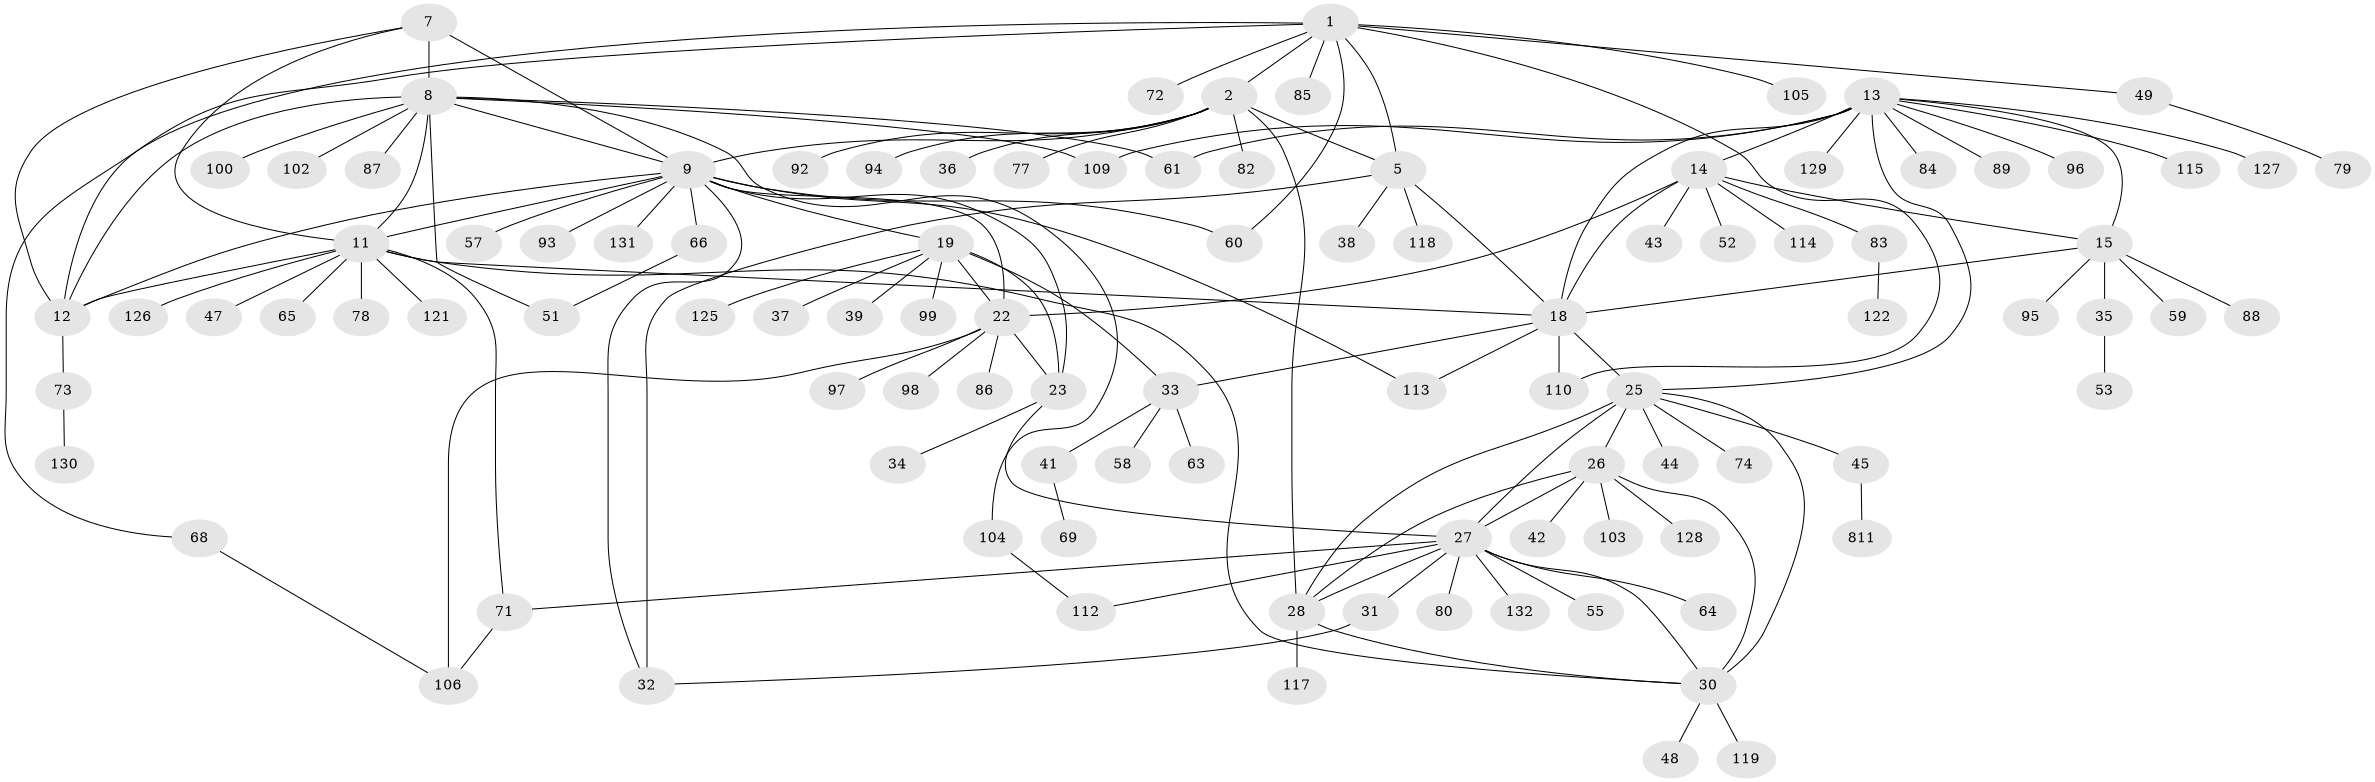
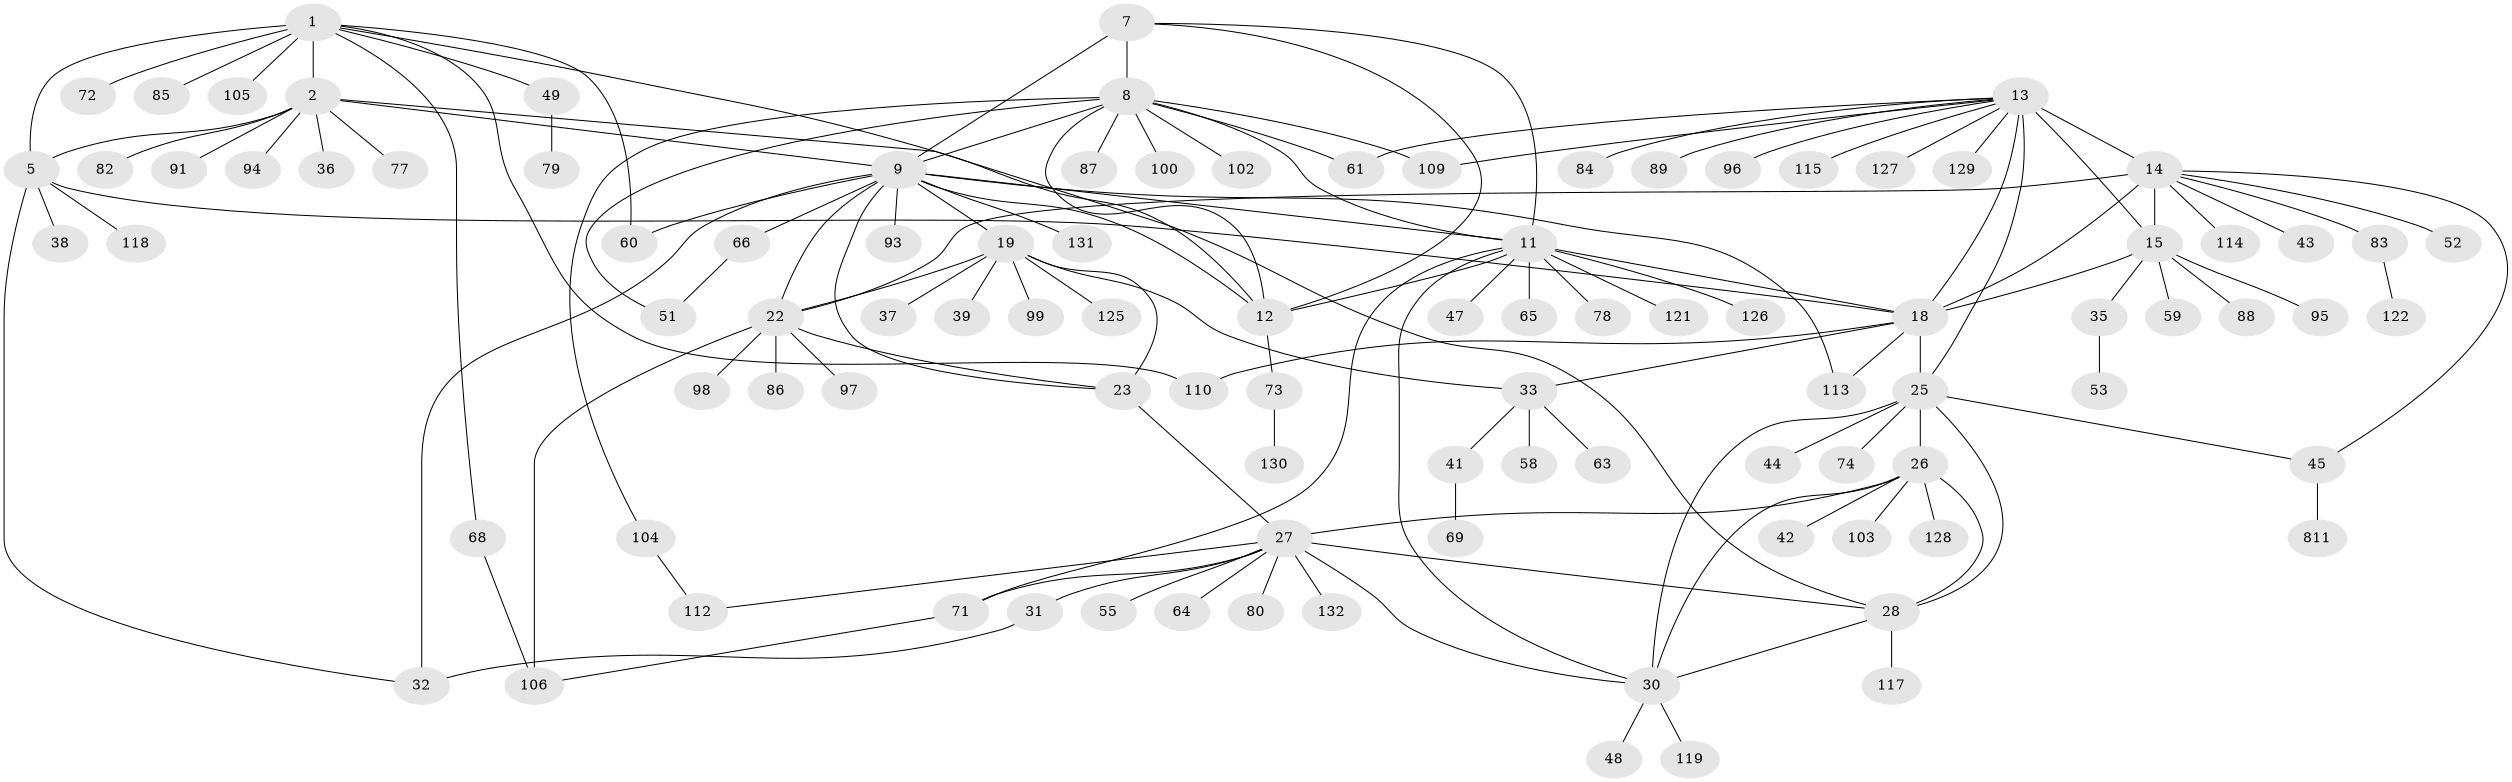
node "92": label "92" -> "91"
edge "14" -- "45": added
node "57": removed
edge "25" -- "27": removed
node "34": removed
